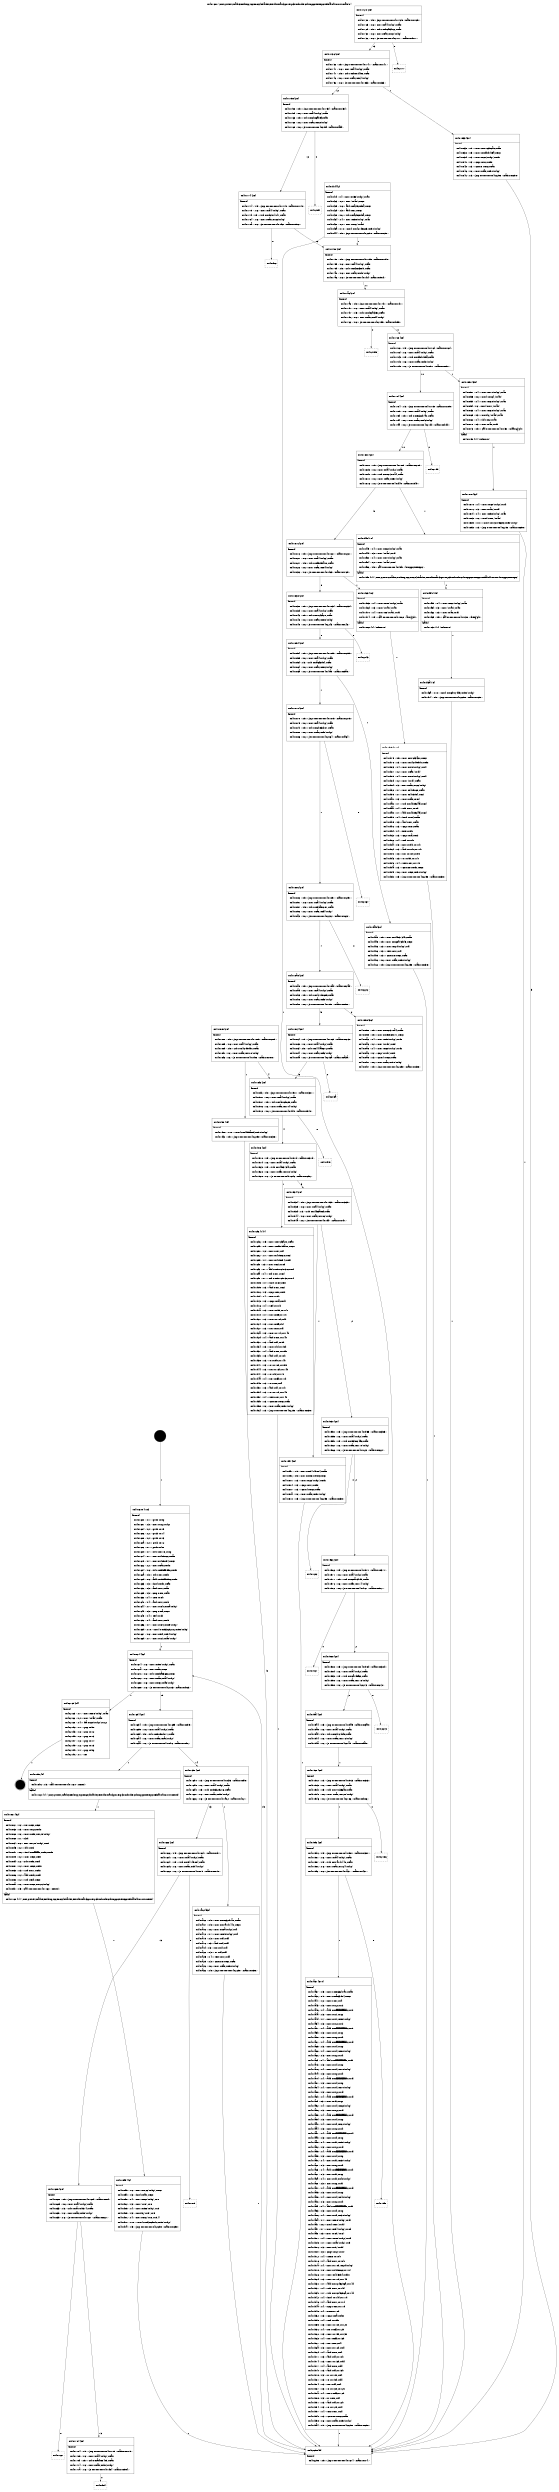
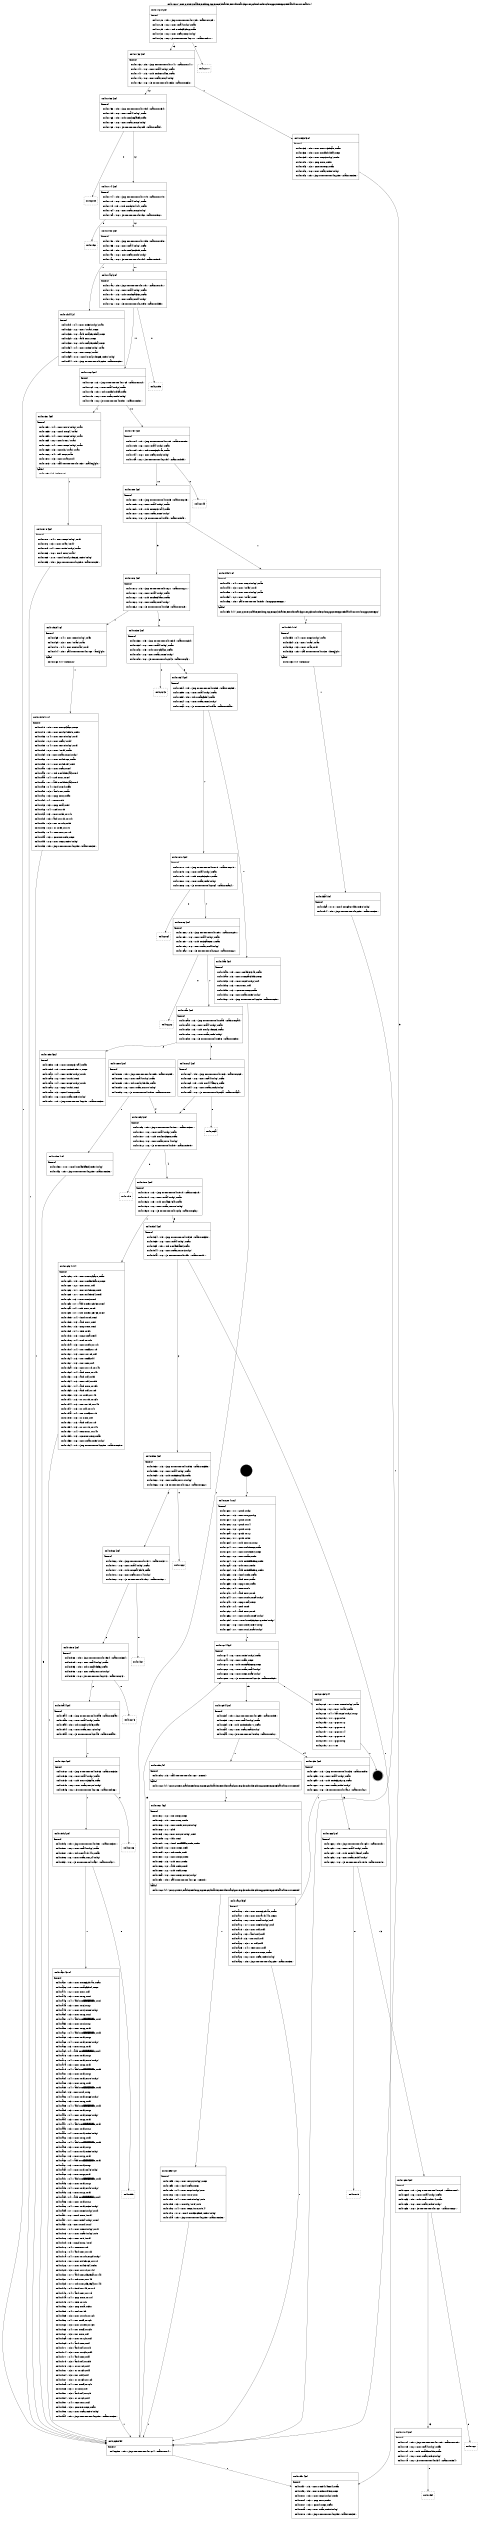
edge "0x401f1f [42]" -> "0x401790 [28]": reversed
edge "0x401df7 [30]" -> "0x40229e [5]": reversed
